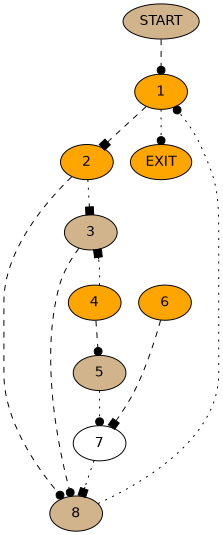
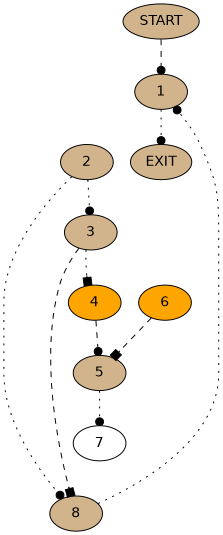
node "1": fillcolor orange -> tan
edge "1" -> "2": removed
node "2": fillcolor orange -> tan
node "EXIT": fillcolor orange -> tan
edge "2" -> "3": arrowhead box -> dot
edge "4" -> "3": reversed
edge "2" -> "8": style dashed -> dotted
edge "3" -> "8": arrowhead dot -> box
edge "6" -> "7": now "6" -> "5"
edge "7" -> "8": removed
